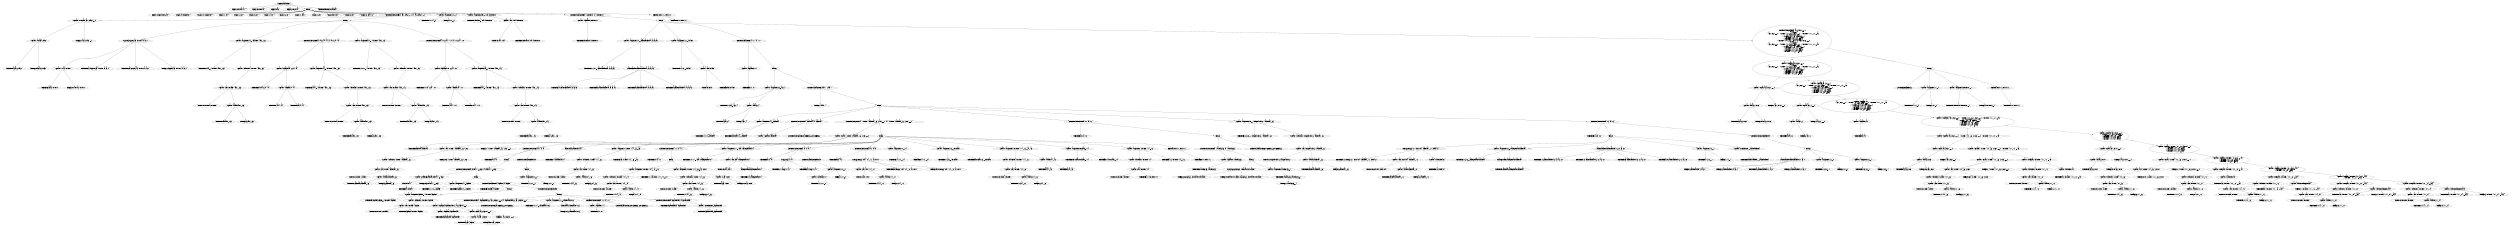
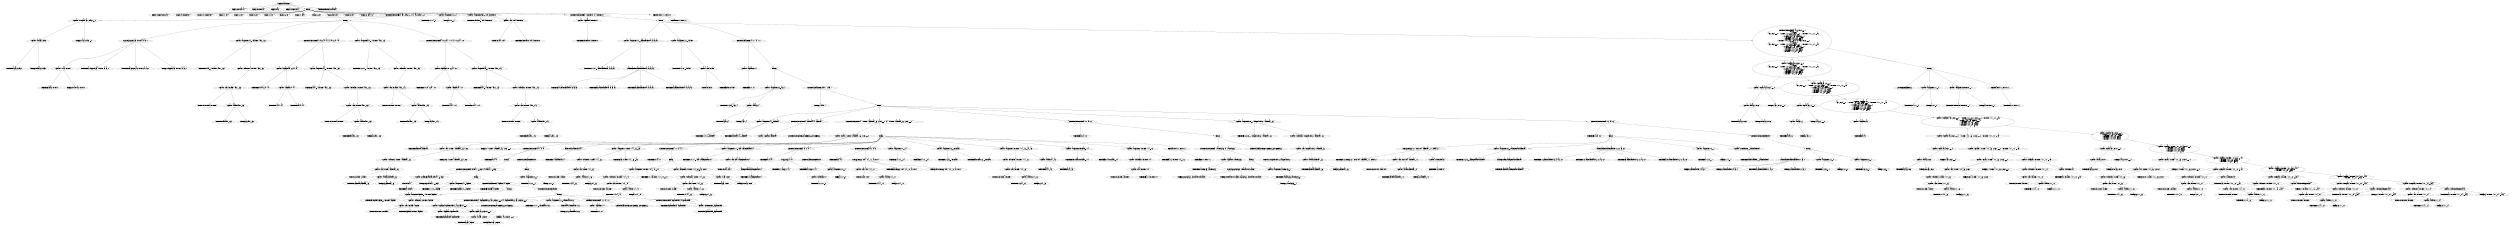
node "(PARAM,query int a4)": label "(PARAM,query int a4)" -> "(PARAM,unsigned int a4)"
